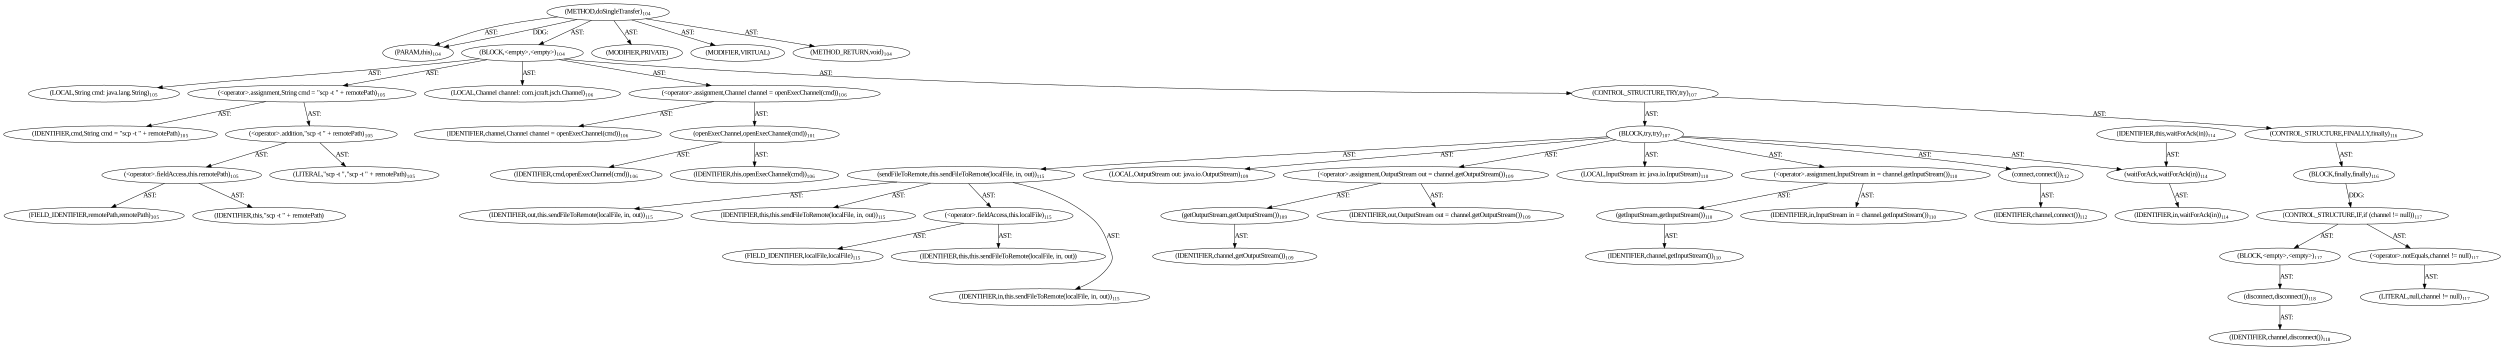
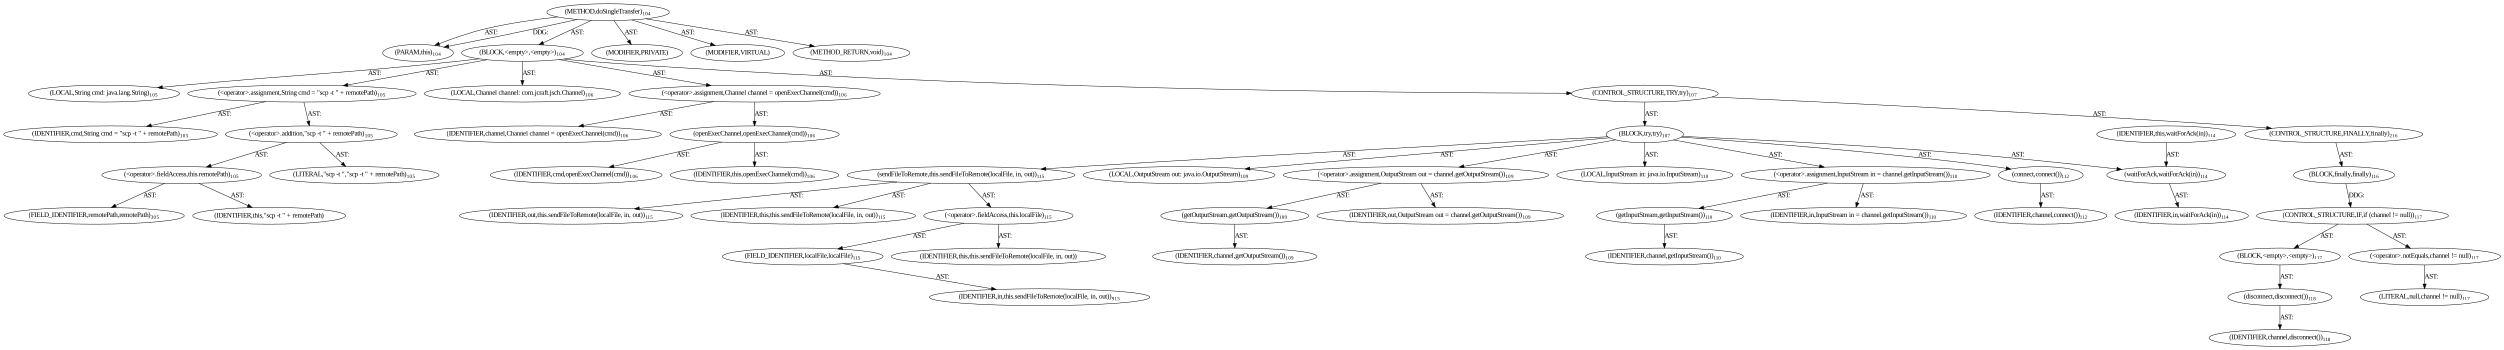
node "(openExecChannel,openExecChannel(cmd))": text "101" -> "106"
node "(CONTROL_STRUCTURE,FINALLY,finally)": text "116" -> "216"
edge "(sendFileToRemote,this.sendFileToRemote(localFile, in, out))" -> "(IDENTIFIER,in,this.sendFileToRemote(localFile, in, out))": now "(FIELD_IDENTIFIER,localFile,localFile)" -> "(IDENTIFIER,in,this.sendFileToRemote(localFile, in, out))"
node "(IDENTIFIER,in,this.sendFileToRemote(localFile, in, out))": text "115" -> "915"
